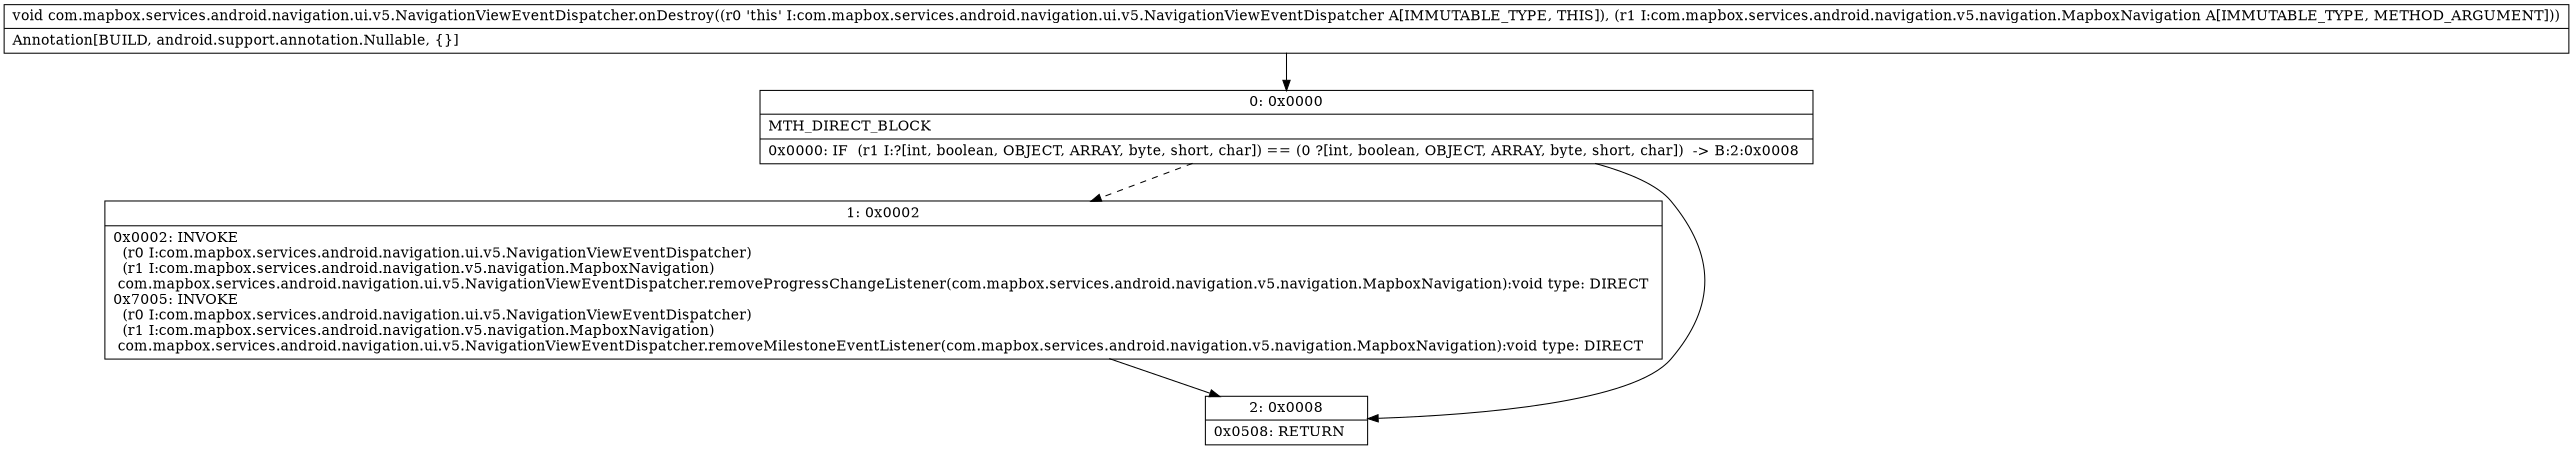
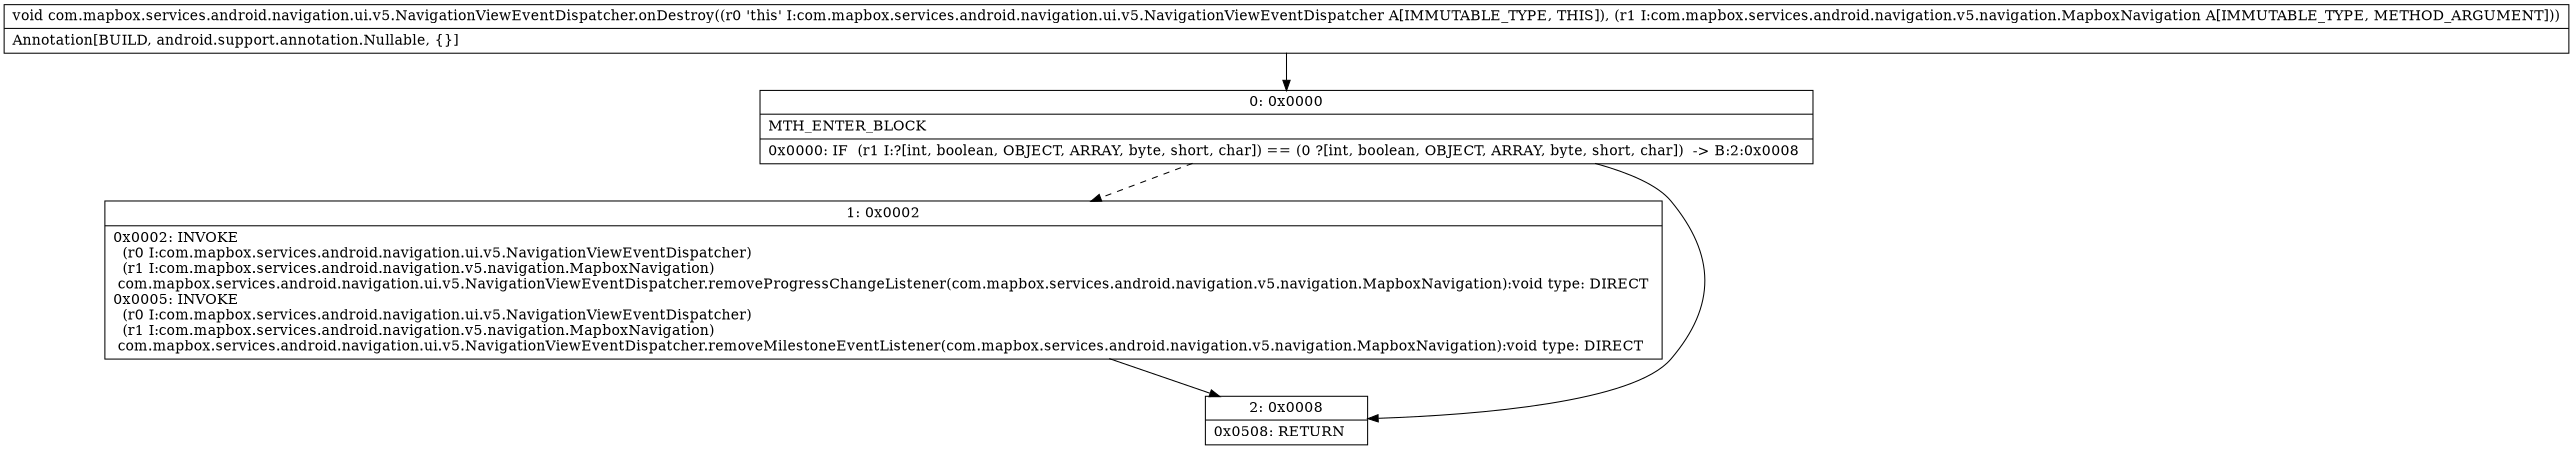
node "0: 0x0000": text "MTH_DIRECT_BLOCK" -> "MTH_ENTER_BLOCK"
node "1: 0x0002": text "0x7005: INVOKE" -> "0x0005: INVOKE"
